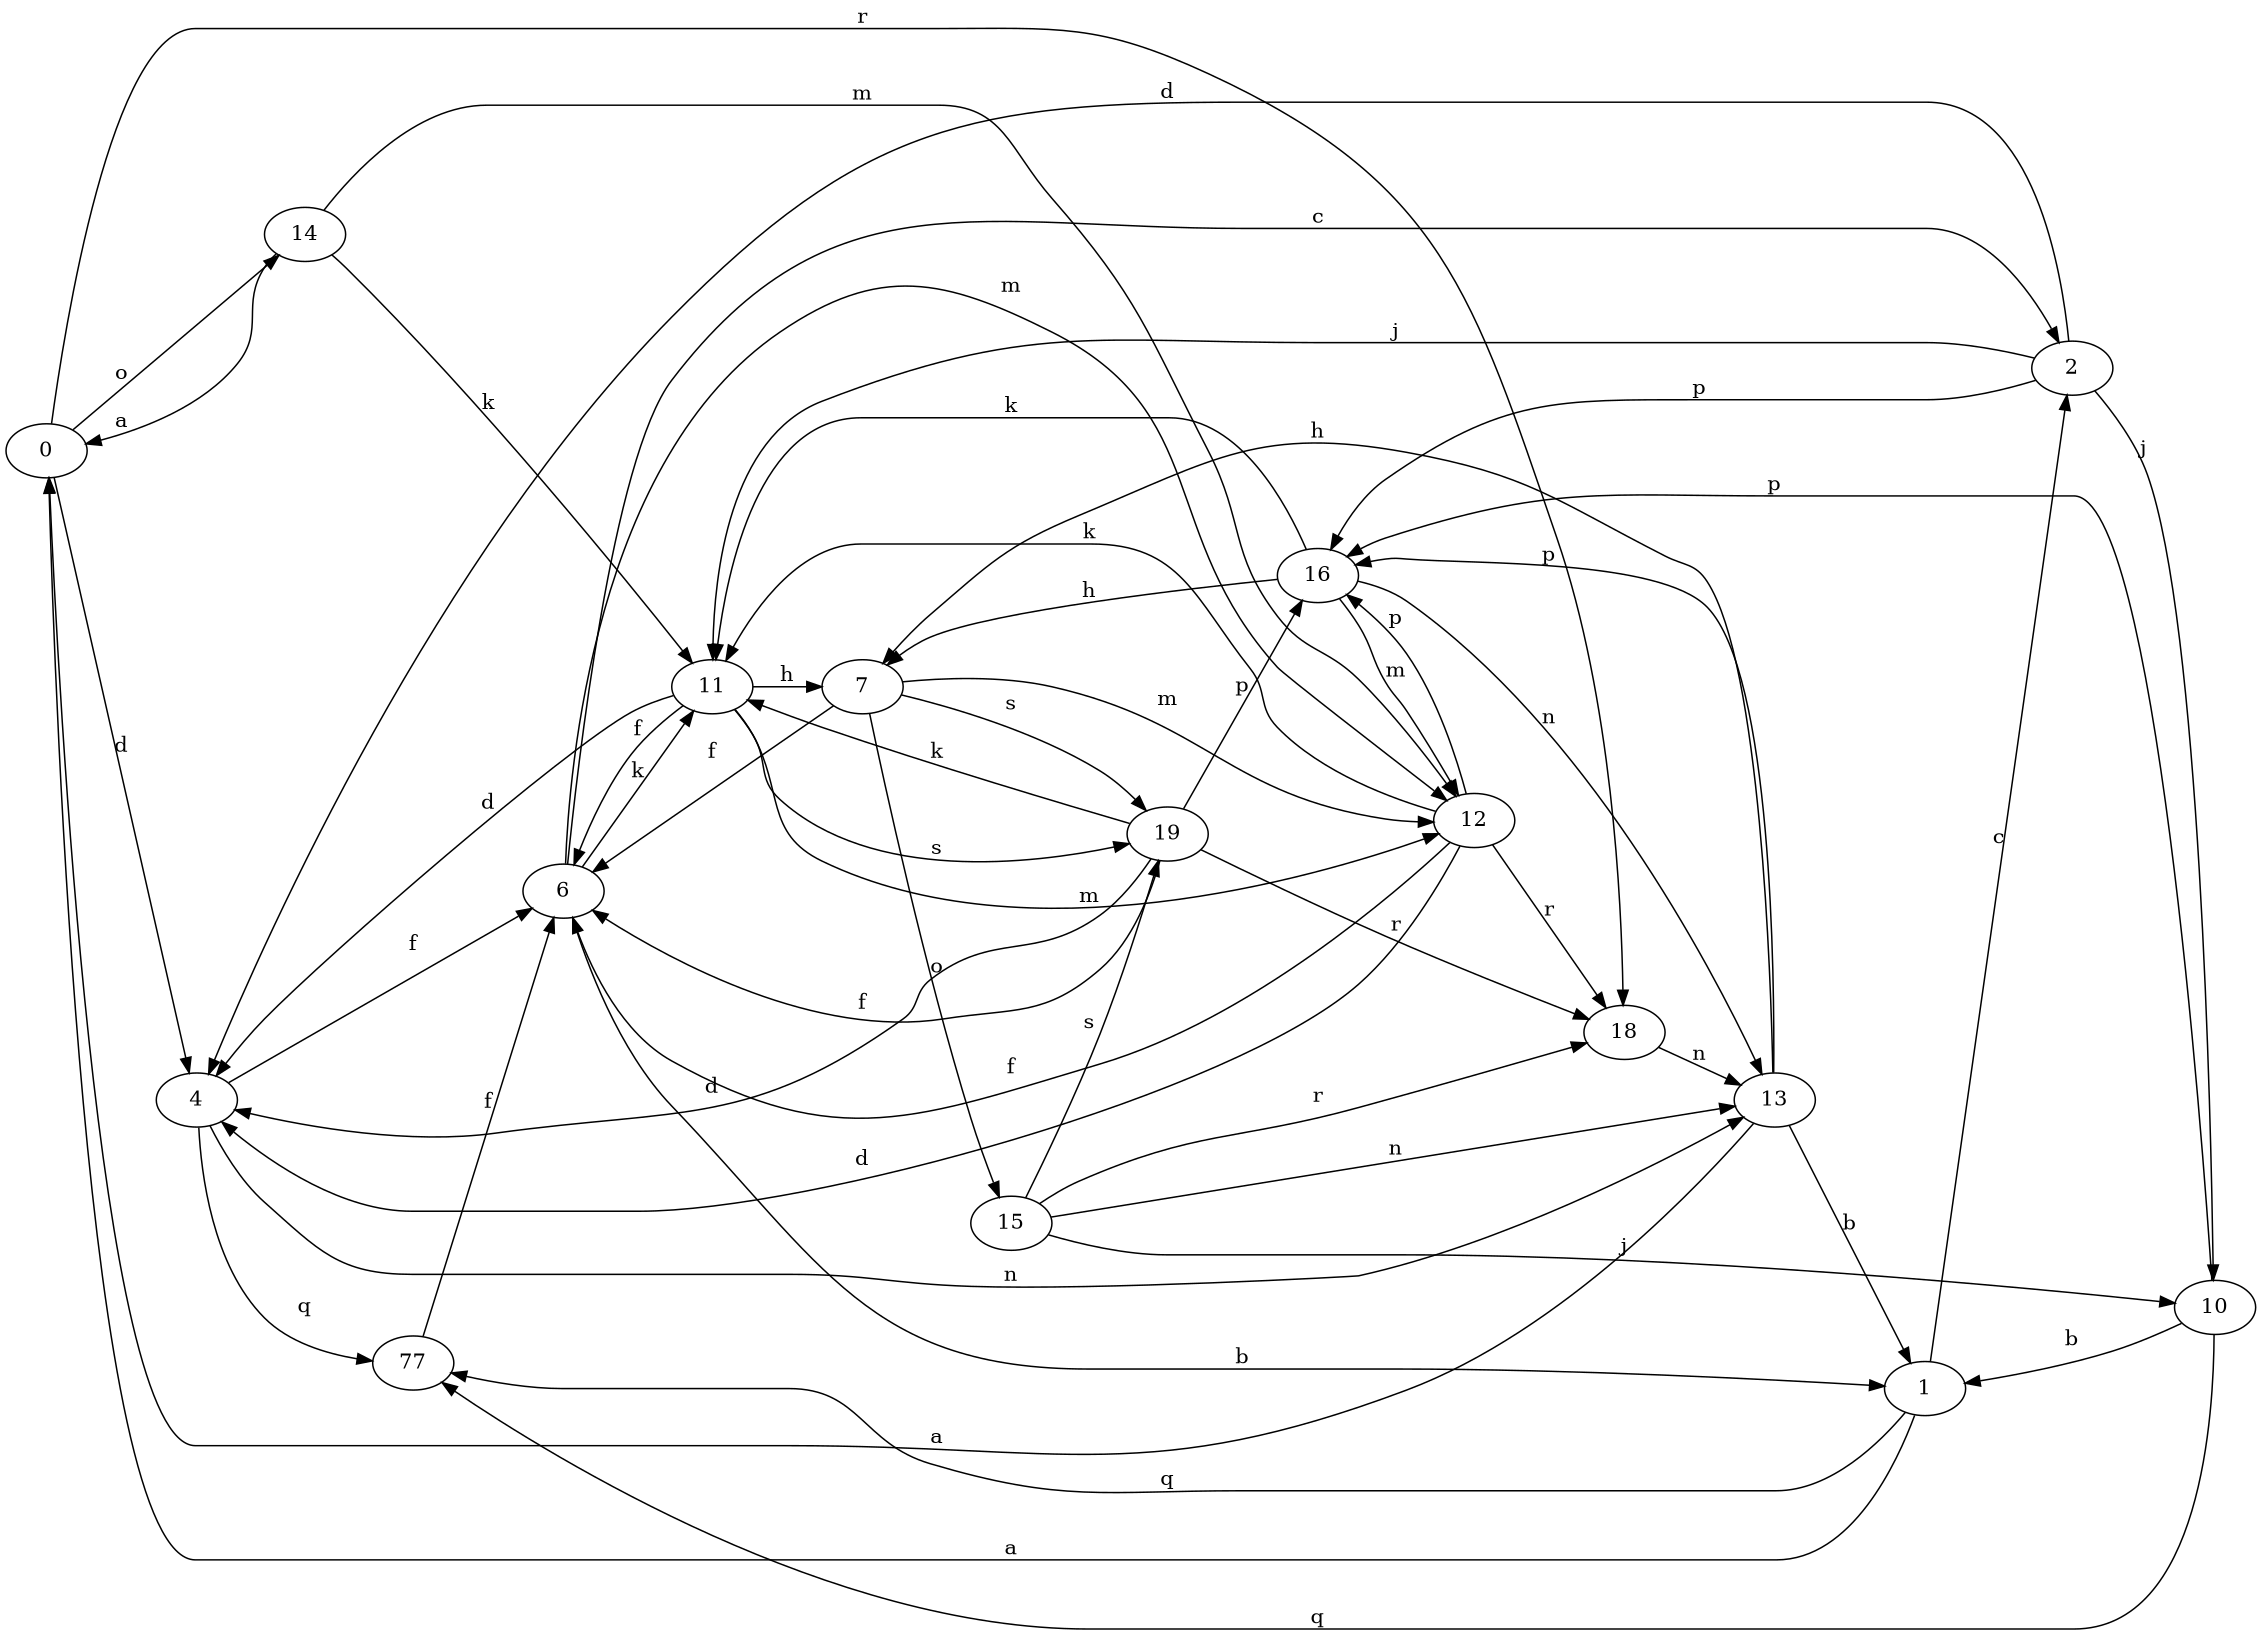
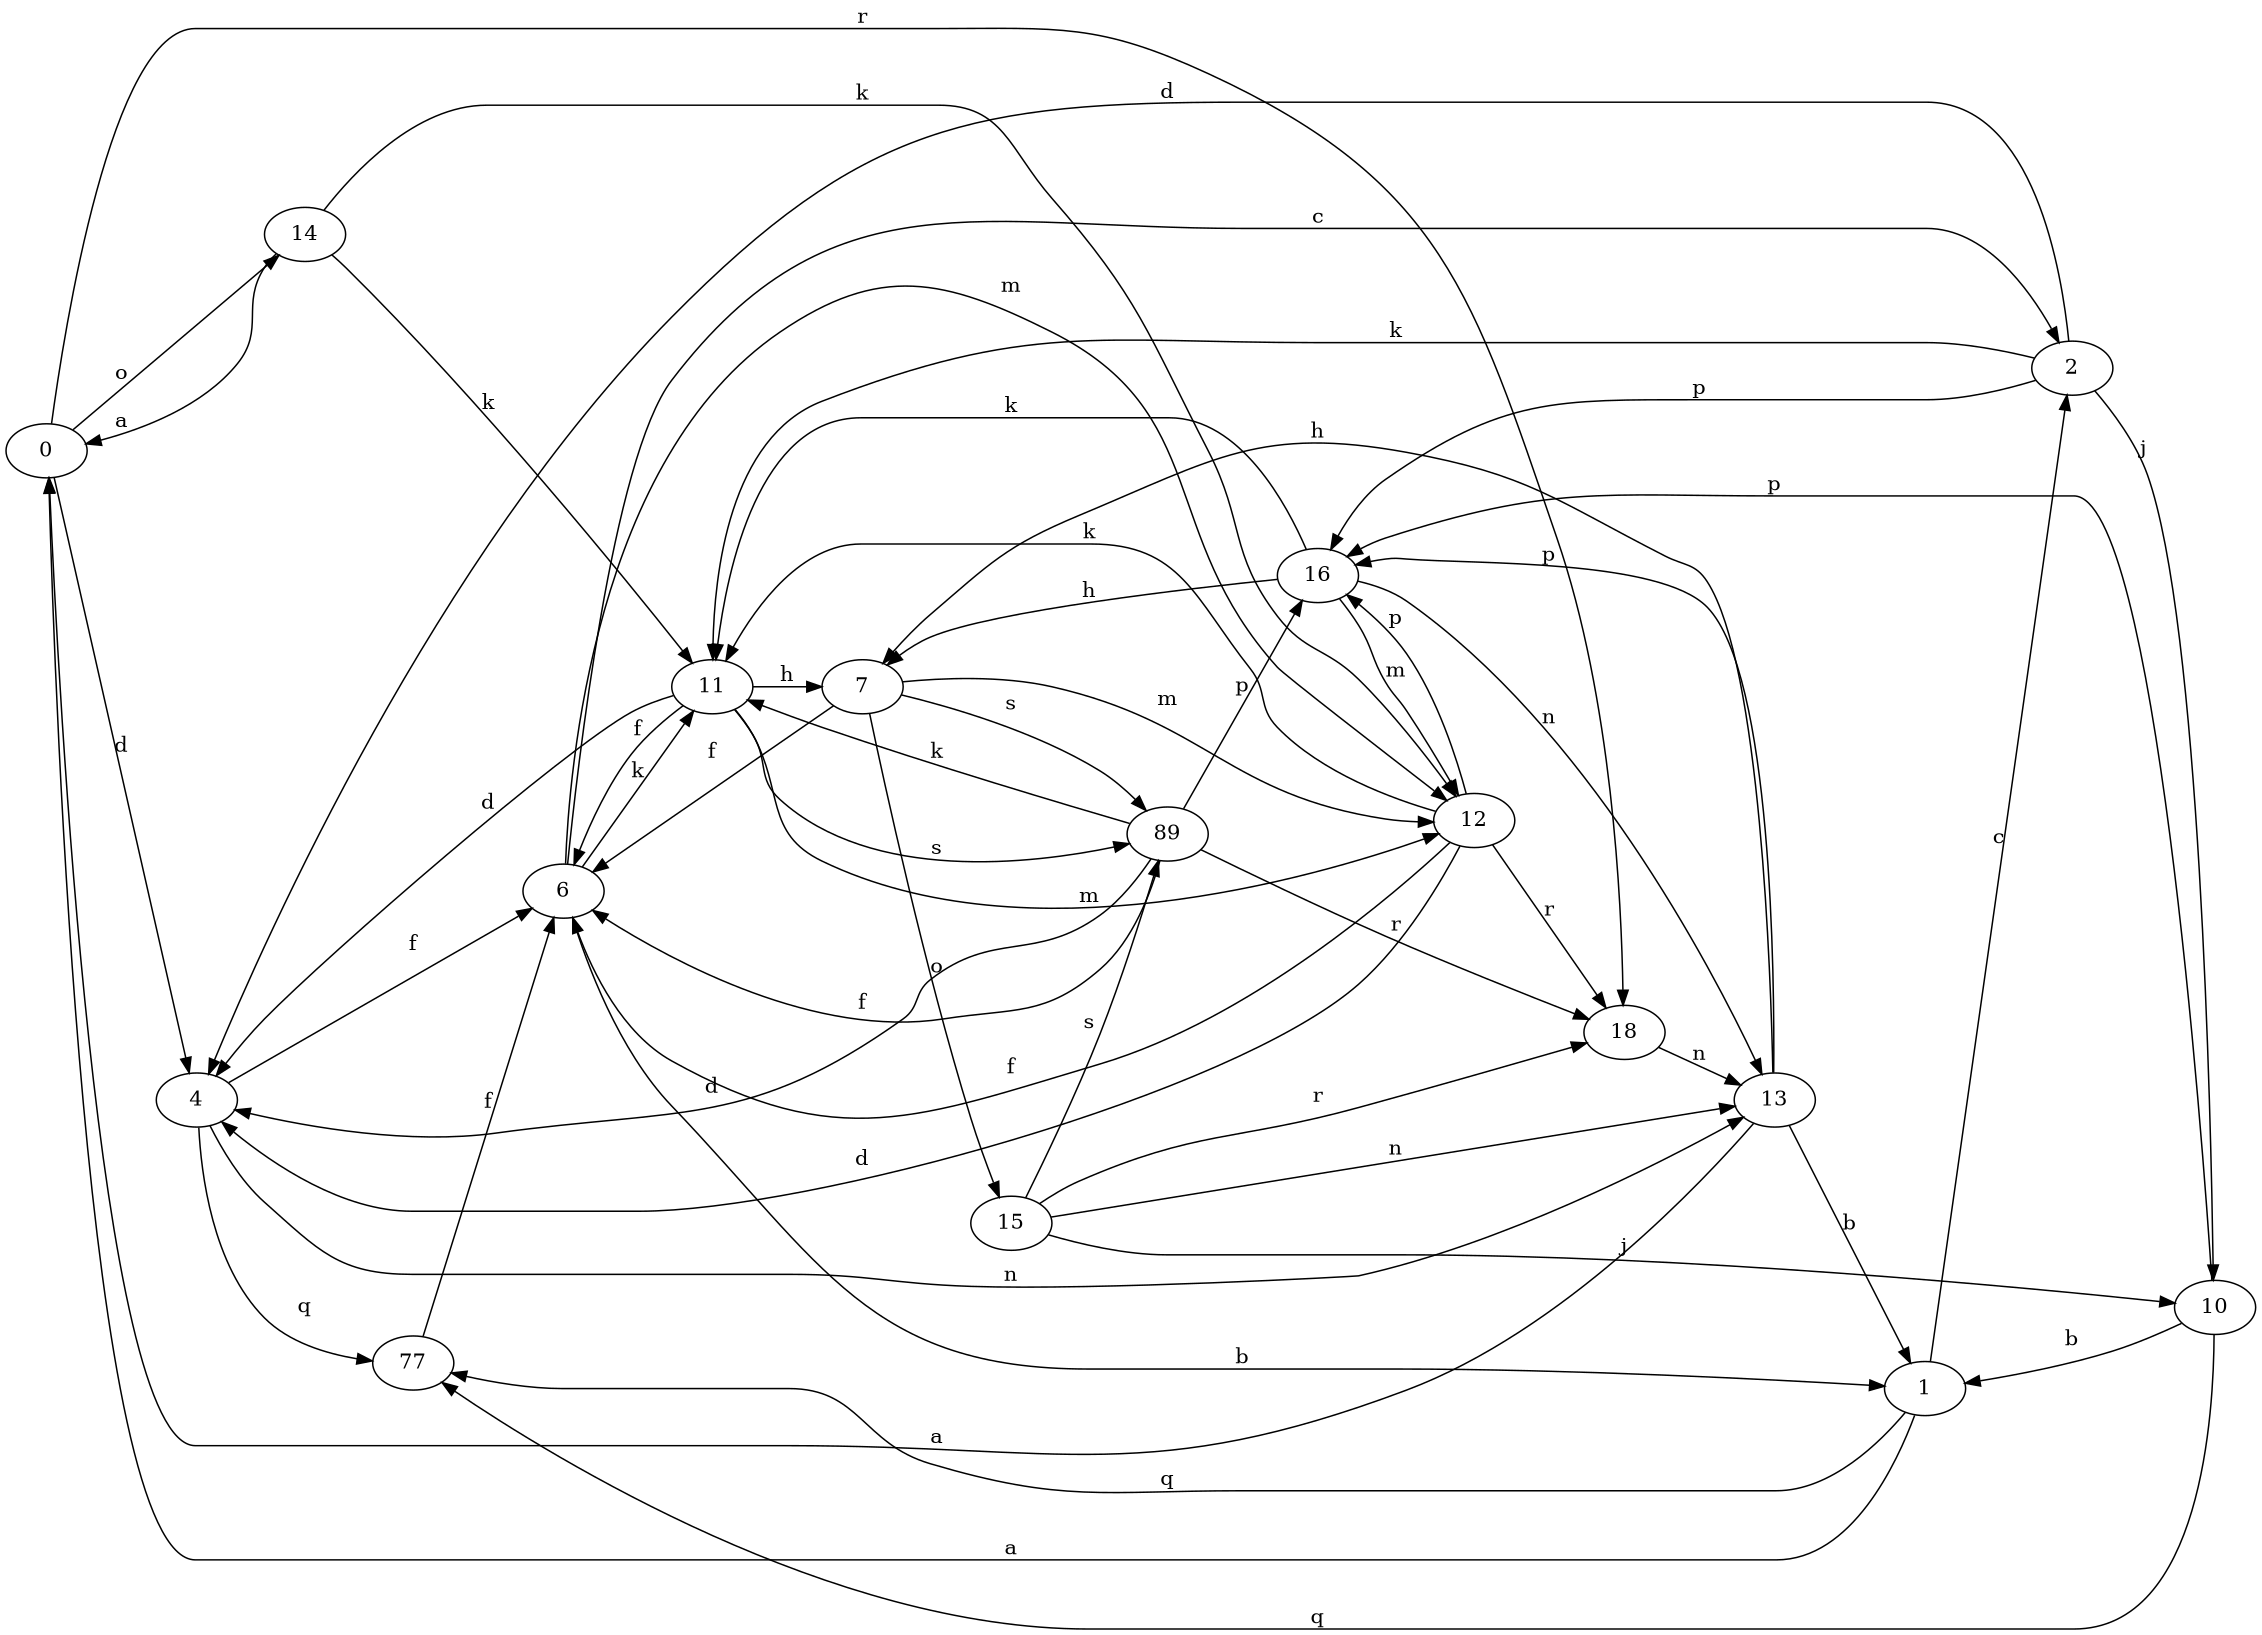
edge "14" -> "12": label "m" -> "k"
edge "2" -> "11": label "j" -> "k"
node "19": label "19" -> "89"
